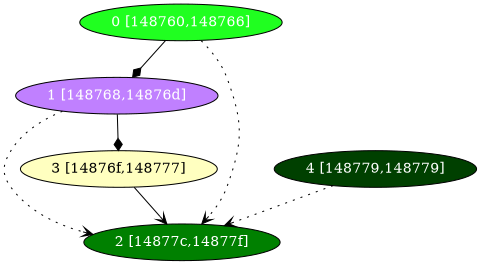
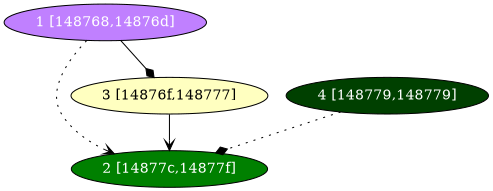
node "0 [148760,148766]": removed
edge "4 [148779,148779]" -> "2 [14877c,14877f]": arrowhead vee -> diamond
